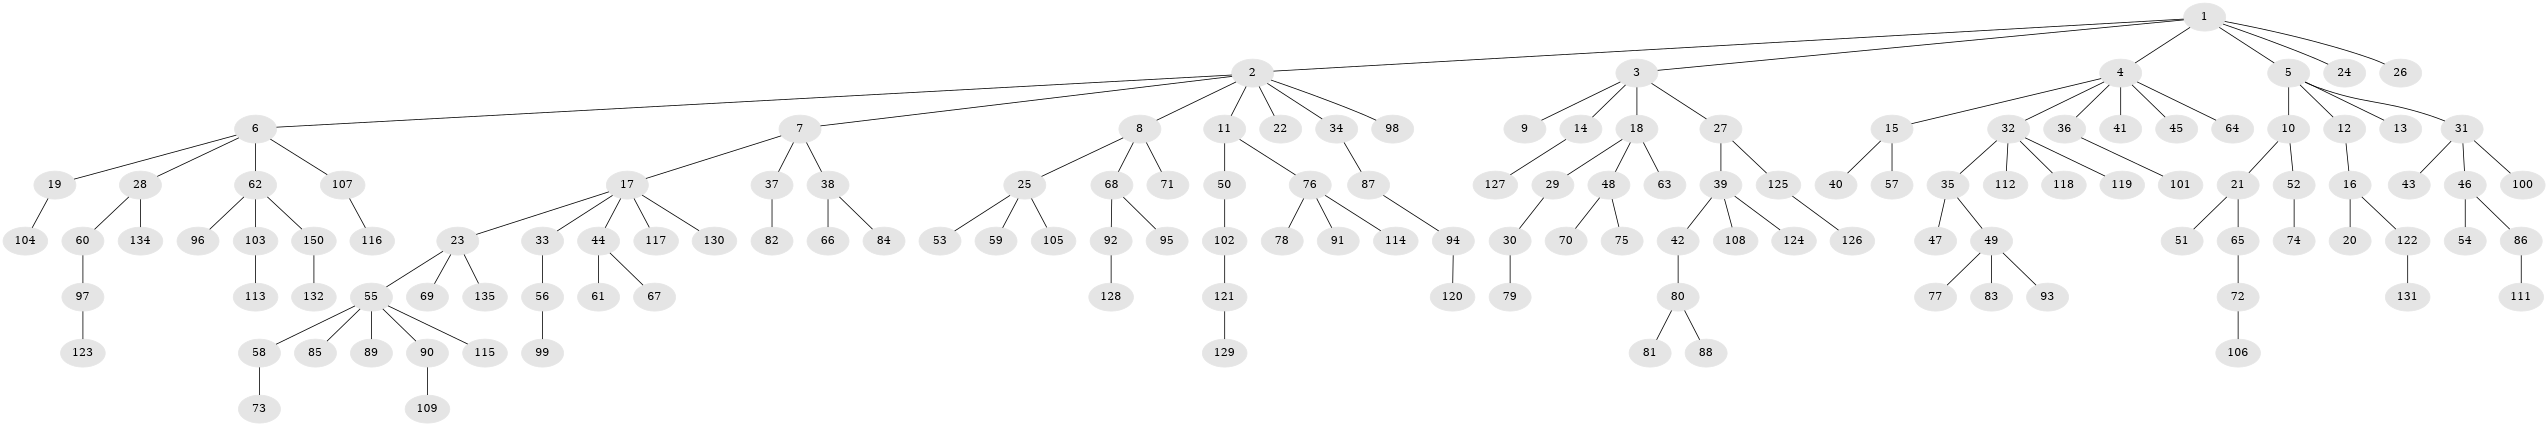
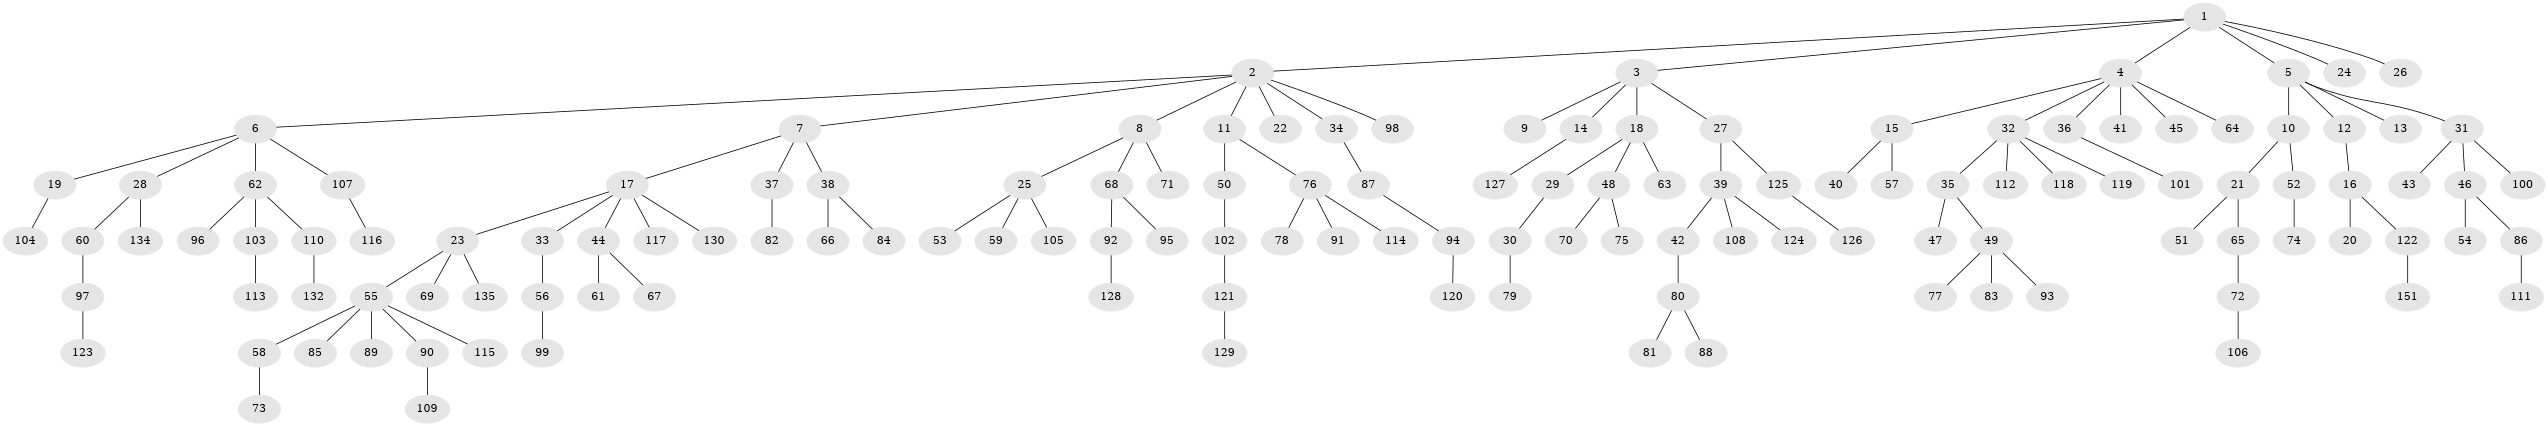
node "150": label "150" -> "110"
node "131": label "131" -> "151"
